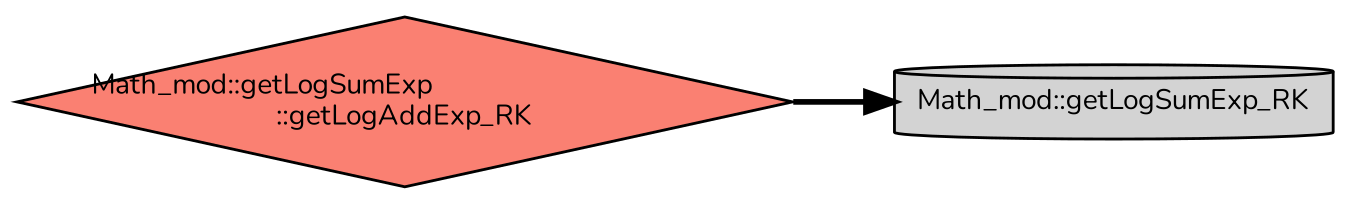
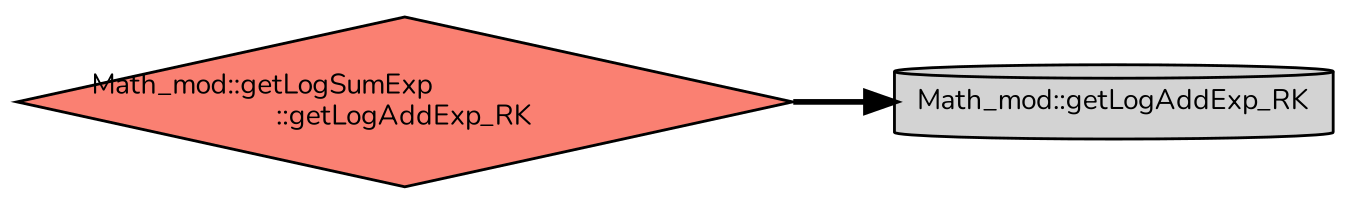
node "Math_mod::getLogSumExp_RK": label "Math_mod::getLogSumExp_RK" -> "Math_mod::getLogAddExp_RK"
